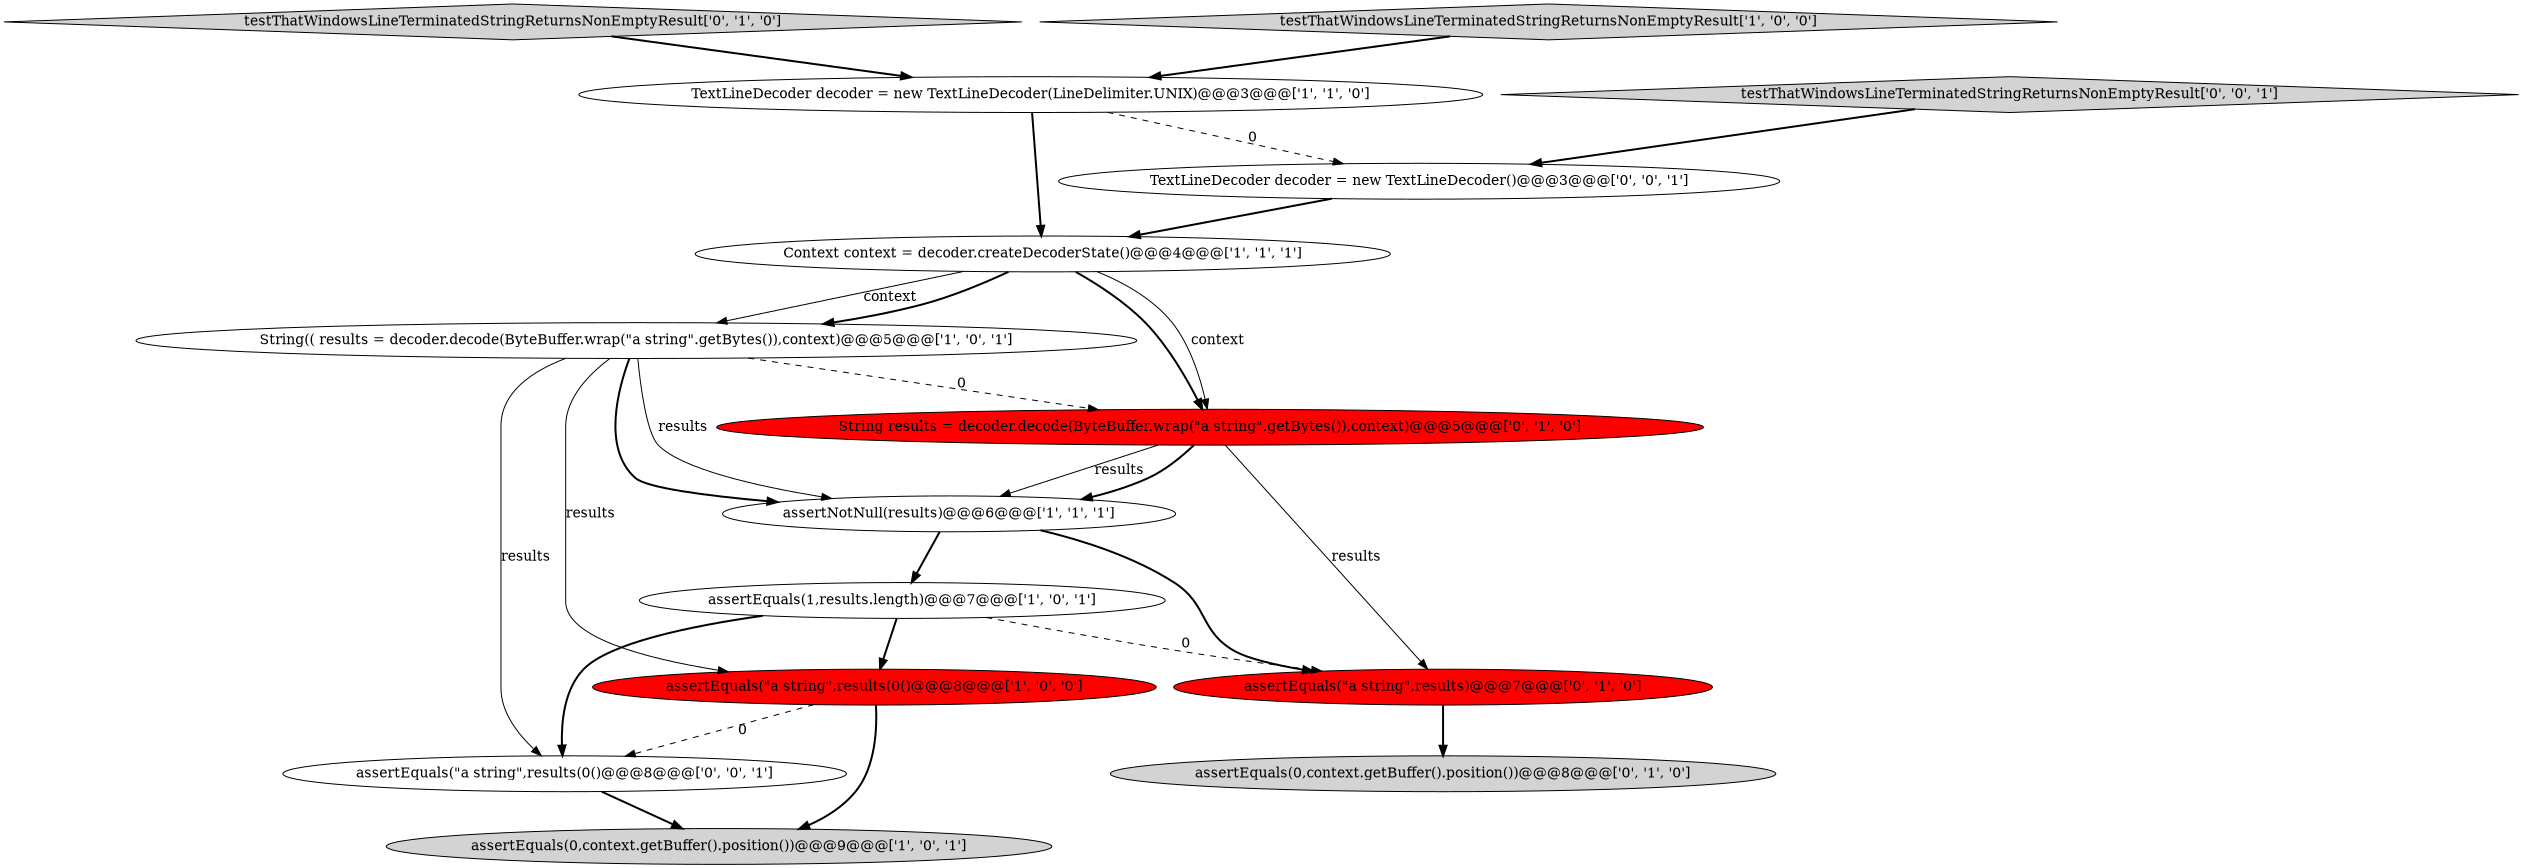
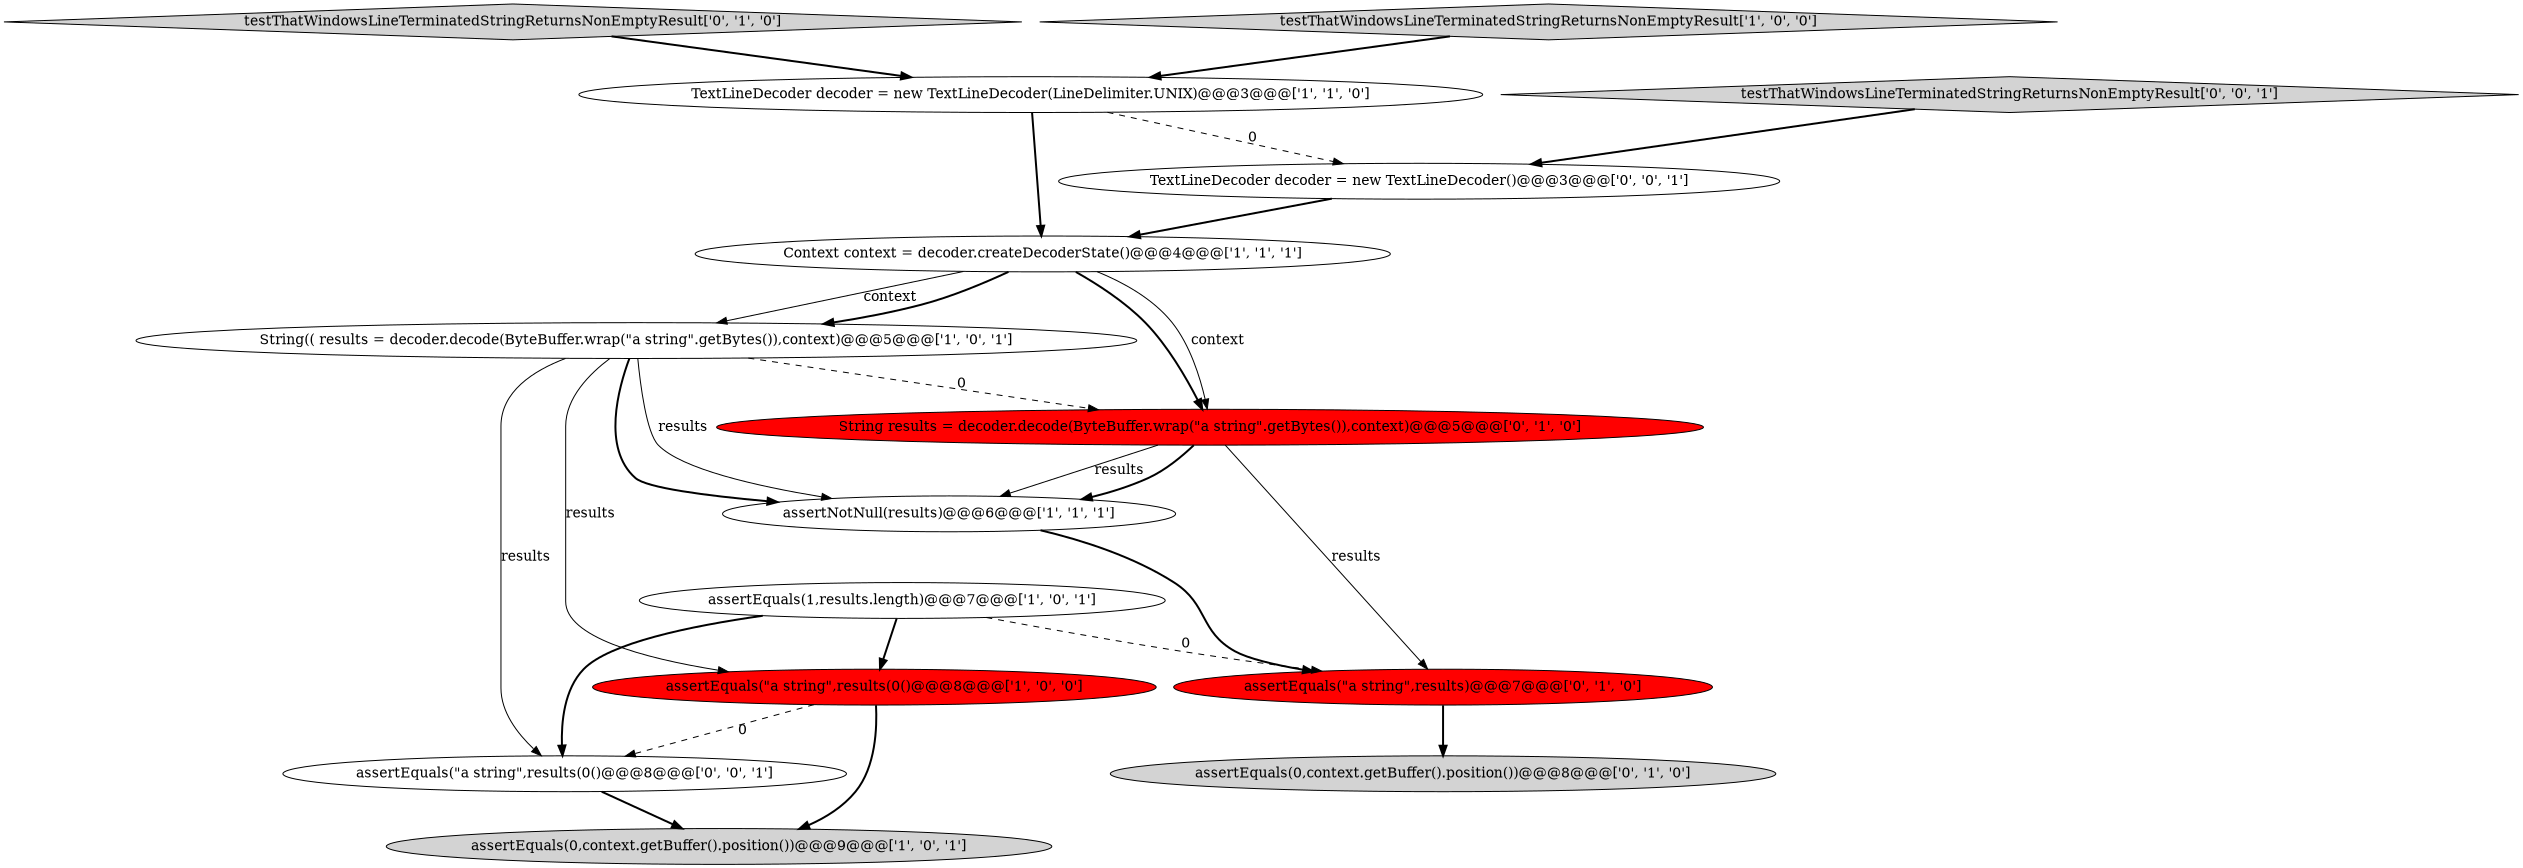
edge "assertNotNull(results)@@@6@@@['1', '1', '1']" -> "assertEquals(1,results.length)@@@7@@@['1', '0', '1']": removed
